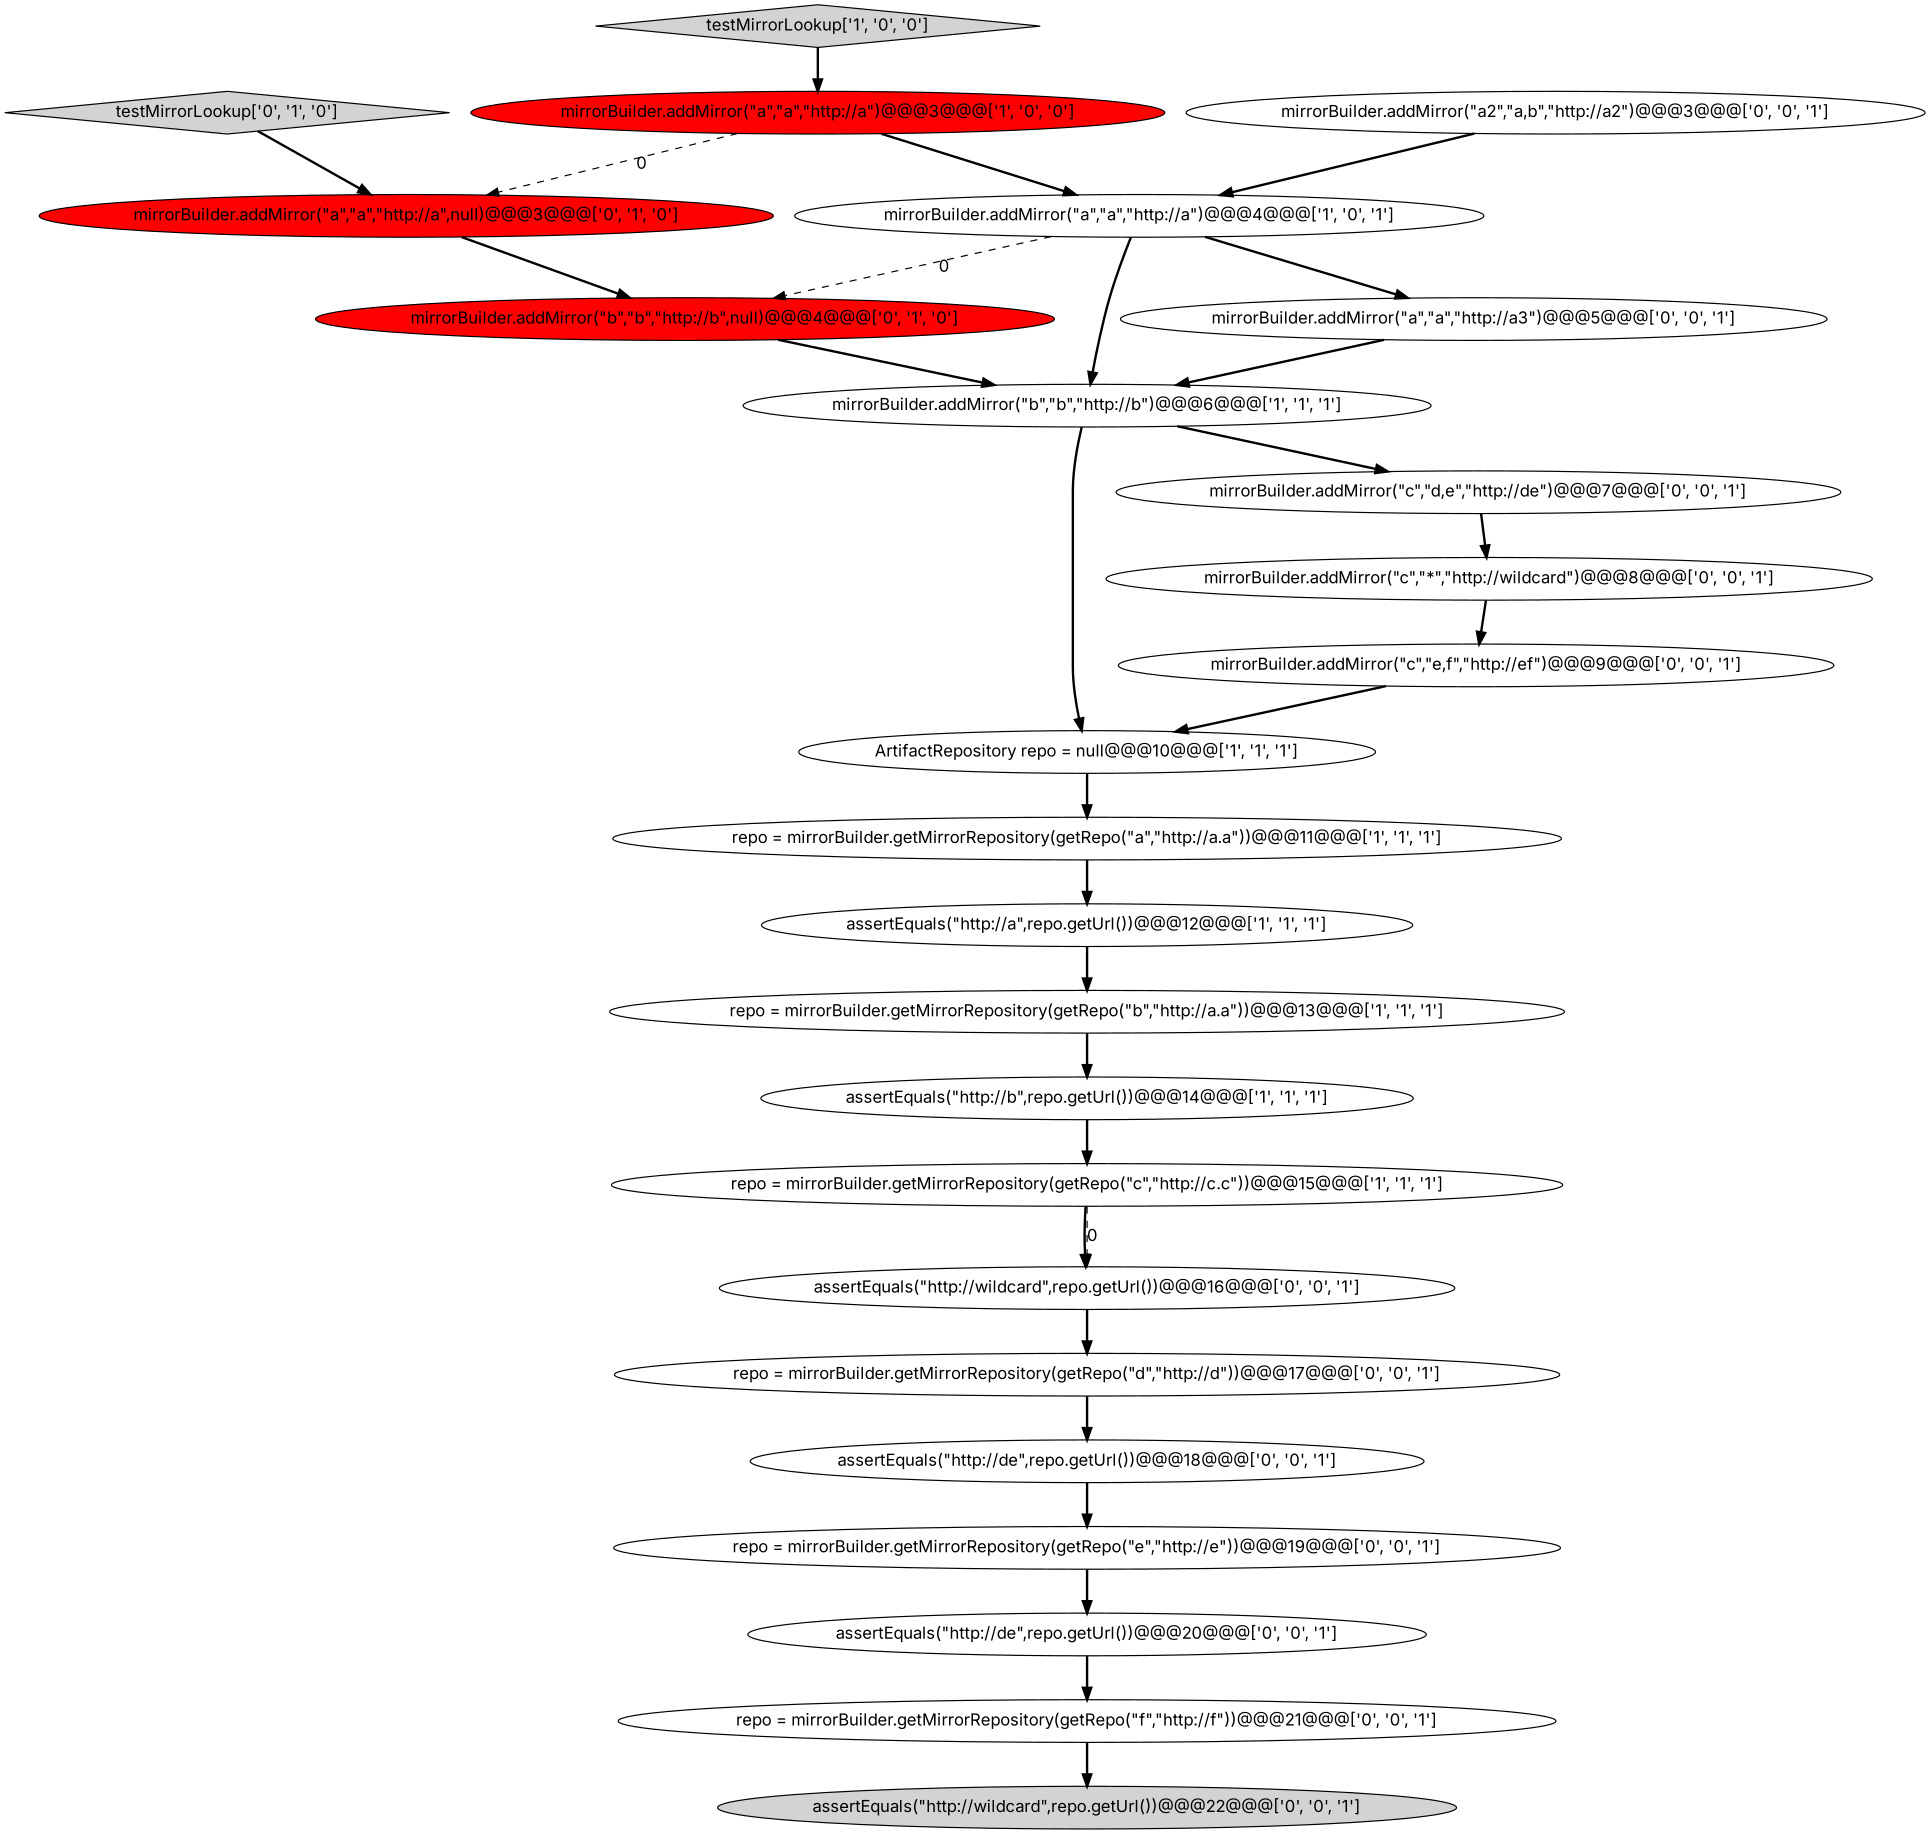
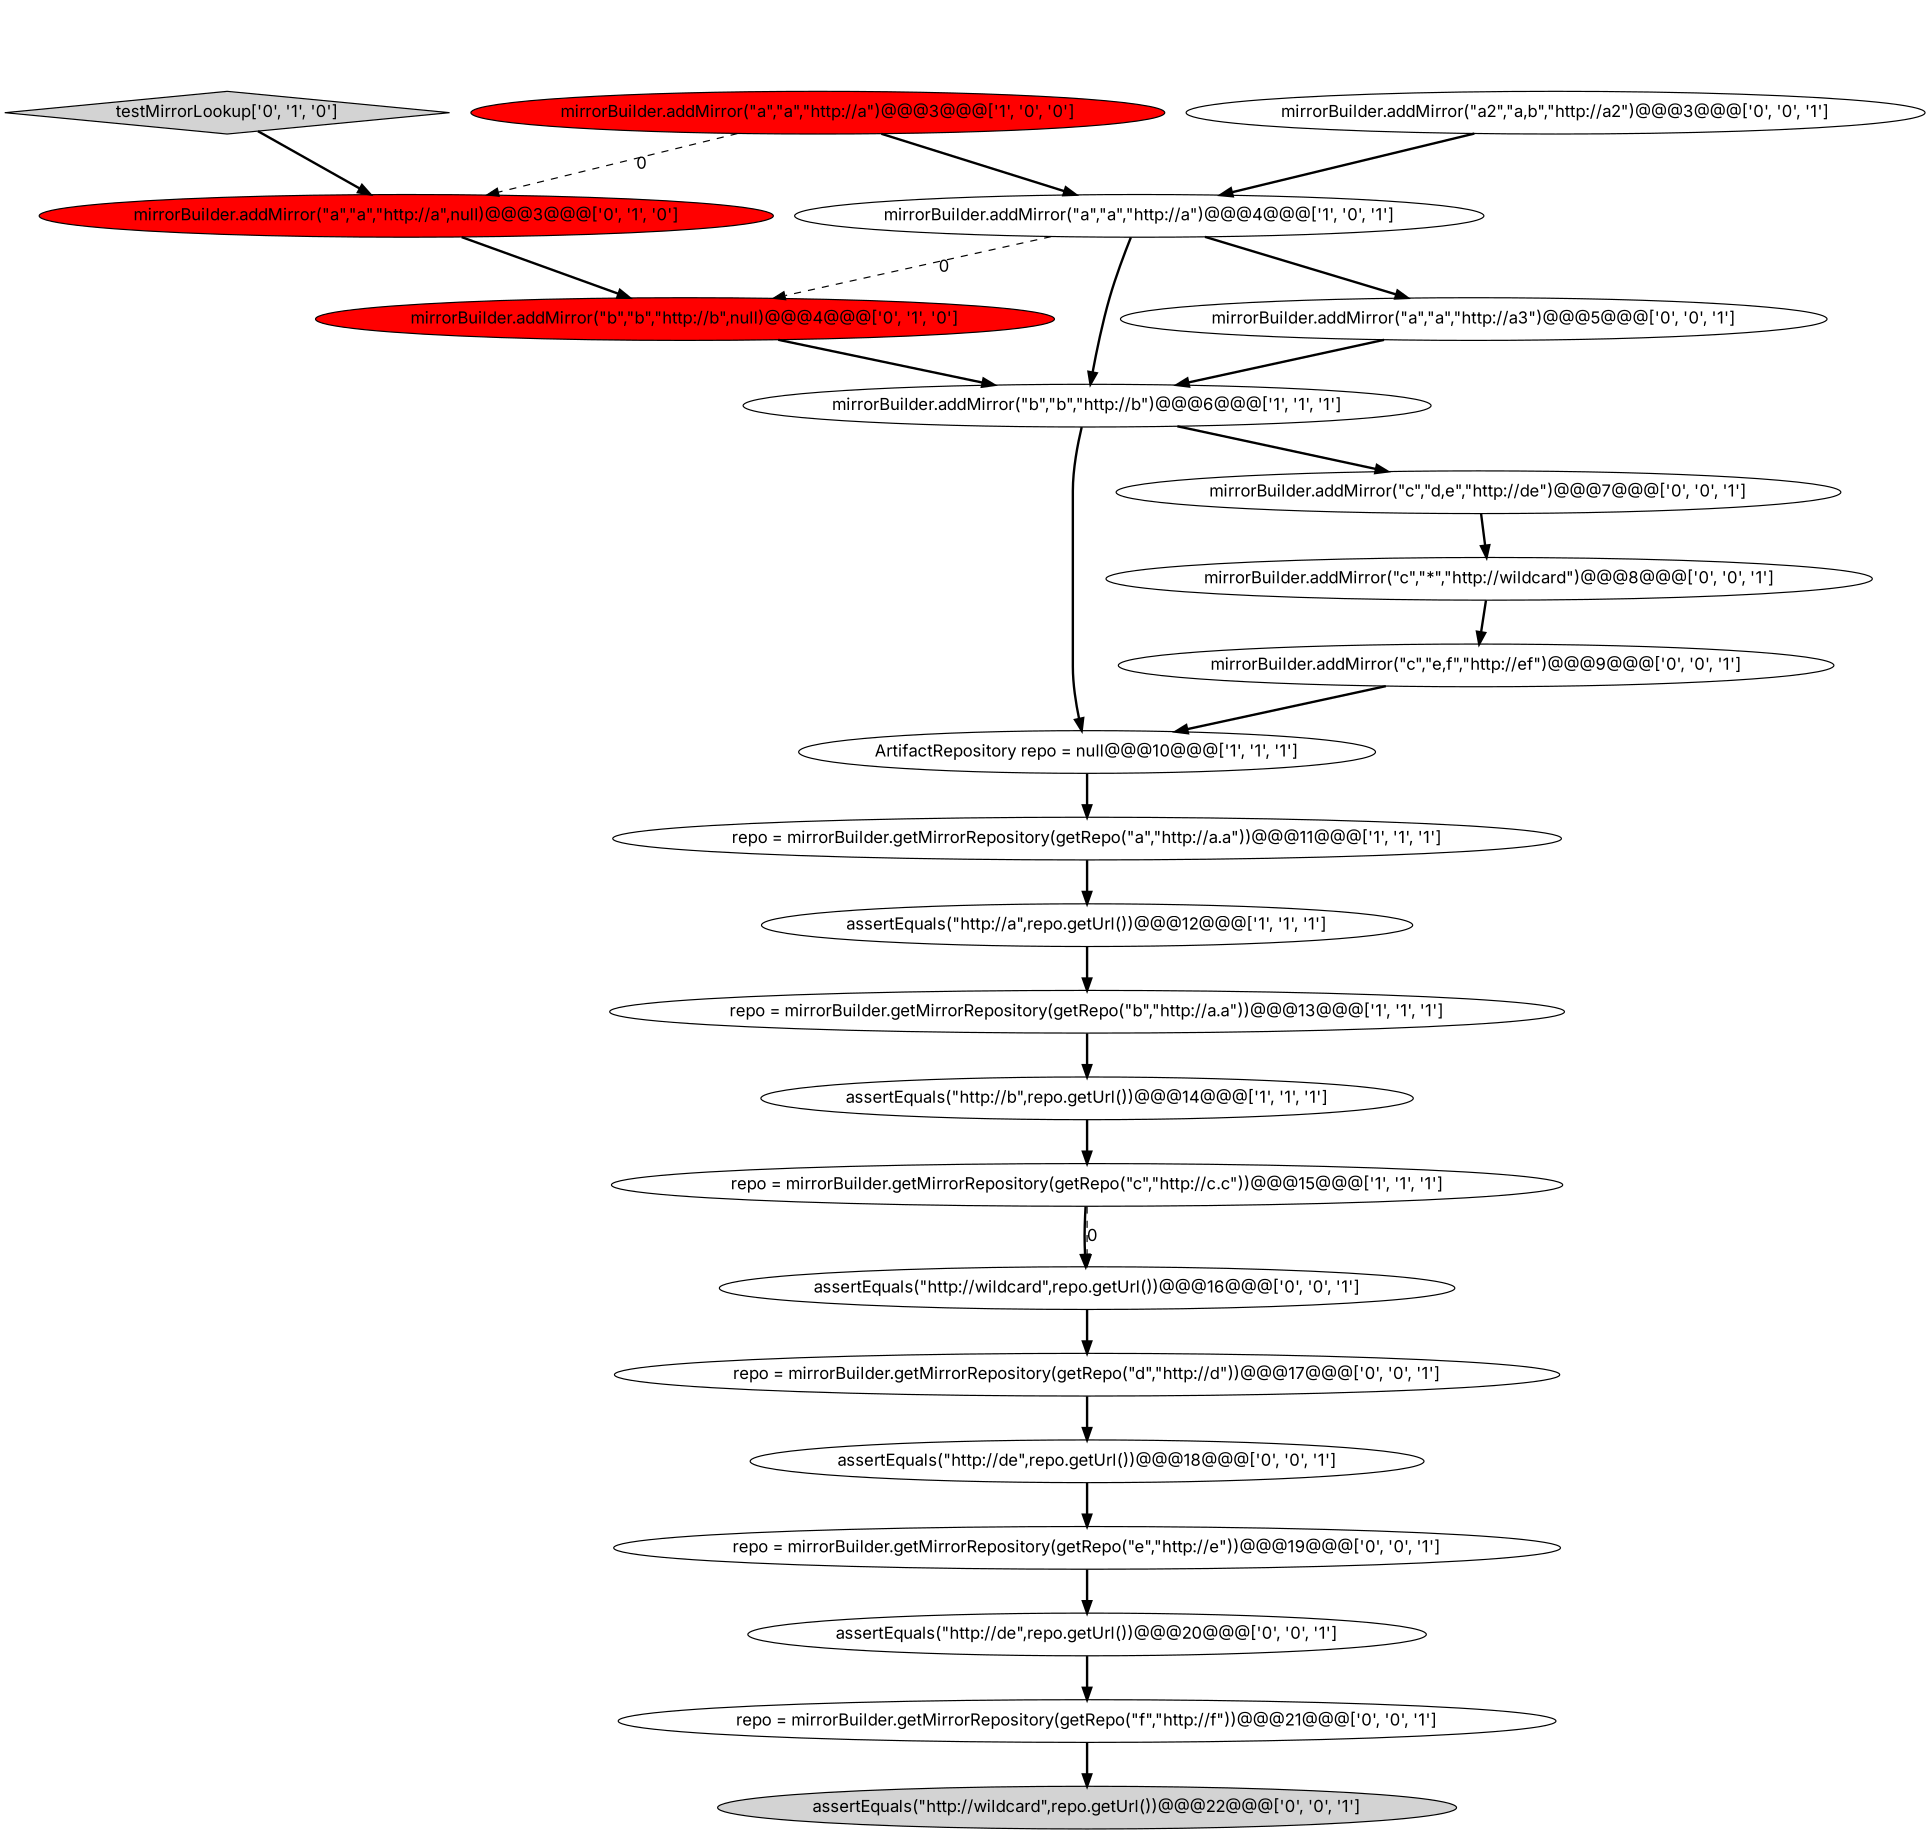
node "testMirrorLookup['1', '0', '0']": removed
